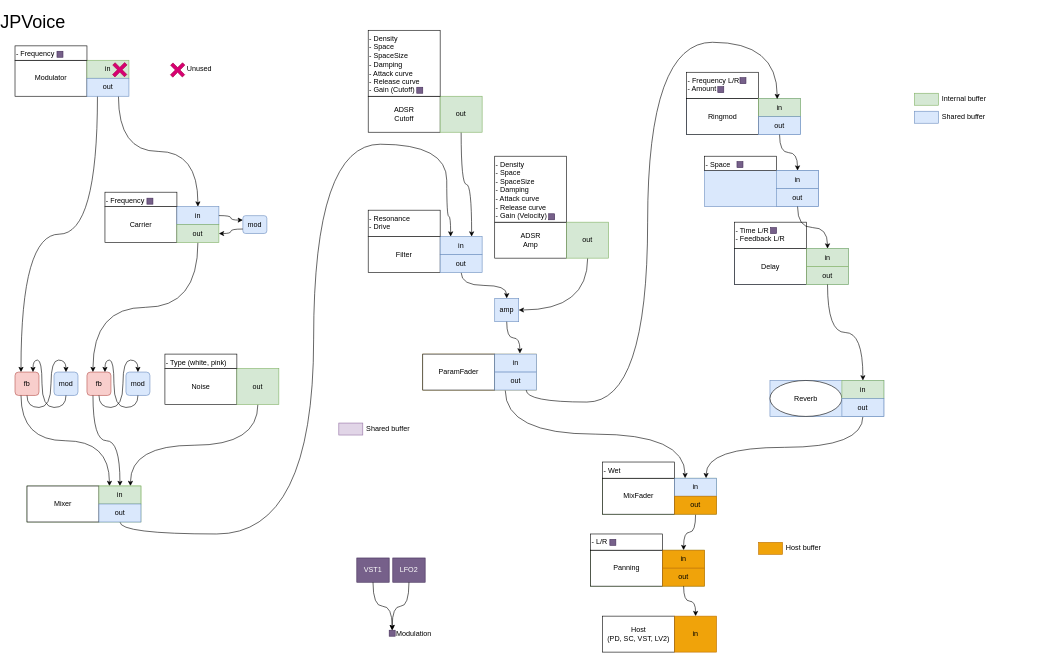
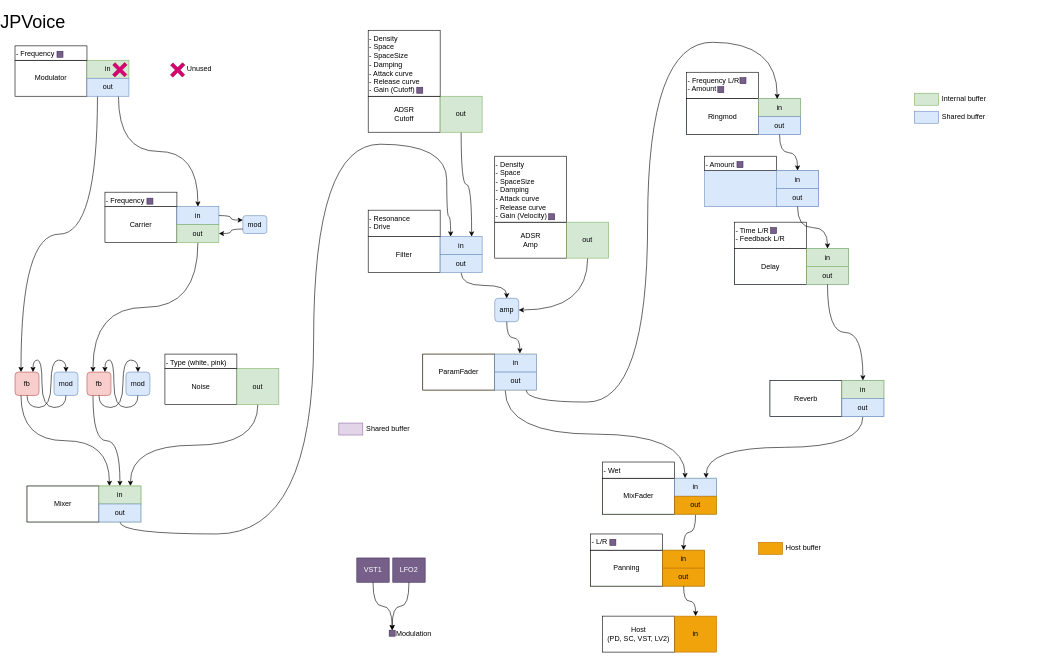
node "- Space": label "- Space" -> "- Amount"
node "amp": shape rectangle -> rounded rectangle
node "Reverb": shape ellipse -> rectangle
